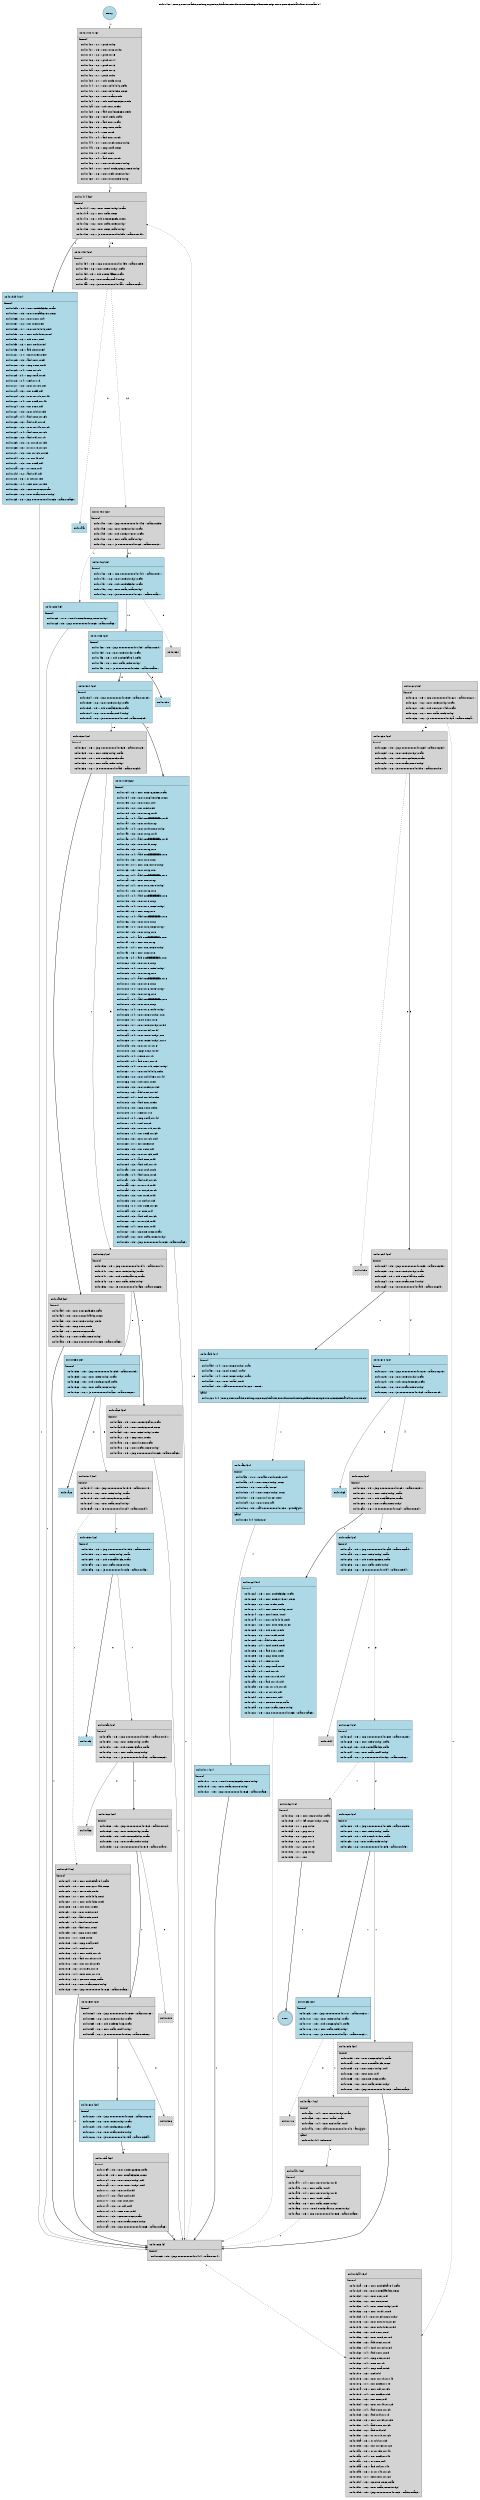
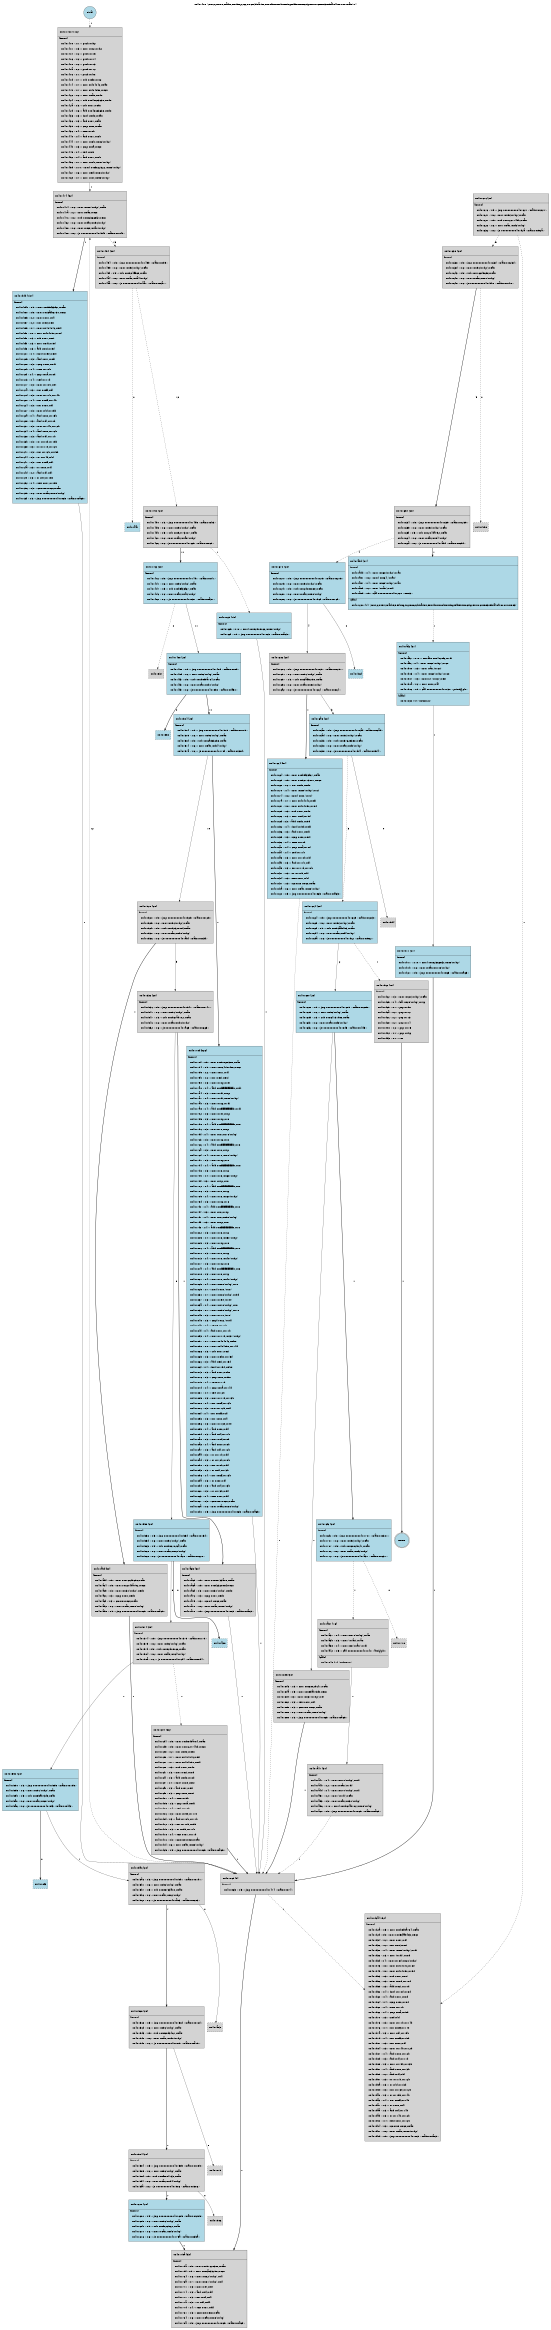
node "Entry": label "Entry" -> "Final"
edge "0x40175a [53]" -> "0x401e65 [5]": reversed
